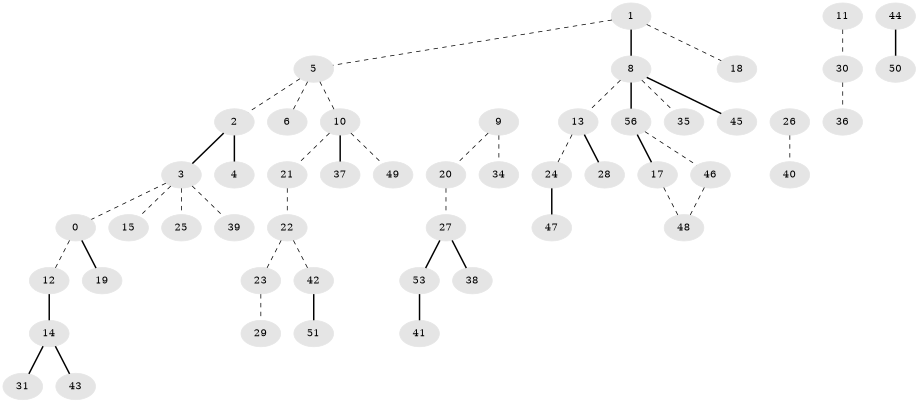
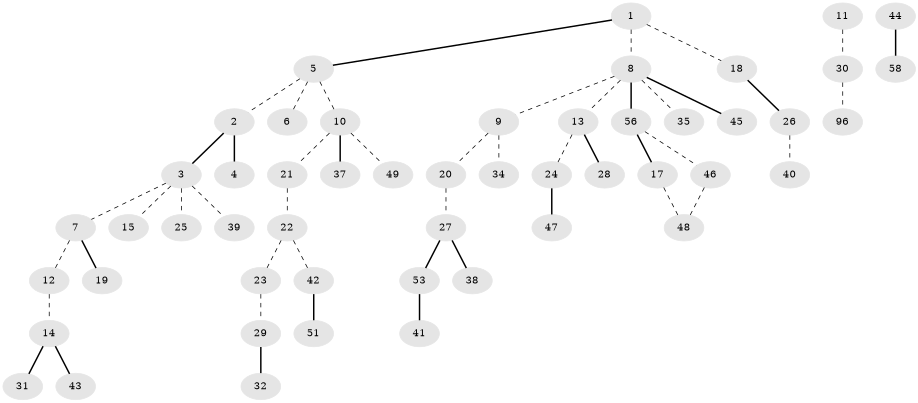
edge "1" -- "5": style dashed -> bold
edge "1" -- "8": style bold -> dashed
node "50": label "50" -> "58"
edge "18" -- "26": added
edge "8" -- "9": added
node "36": label "36" -> "96"
node "0": label "0" -> "7"
edge "12" -- "14": style bold -> dashed
node "32": added
